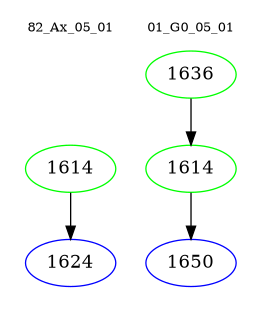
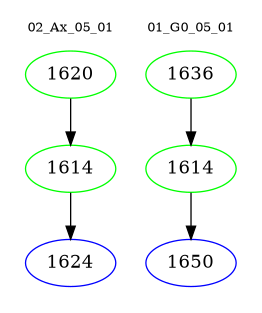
cluster "82_Ax_05_01": label "82_Ax_05_01" -> "02_Ax_05_01"
node "1620": added
